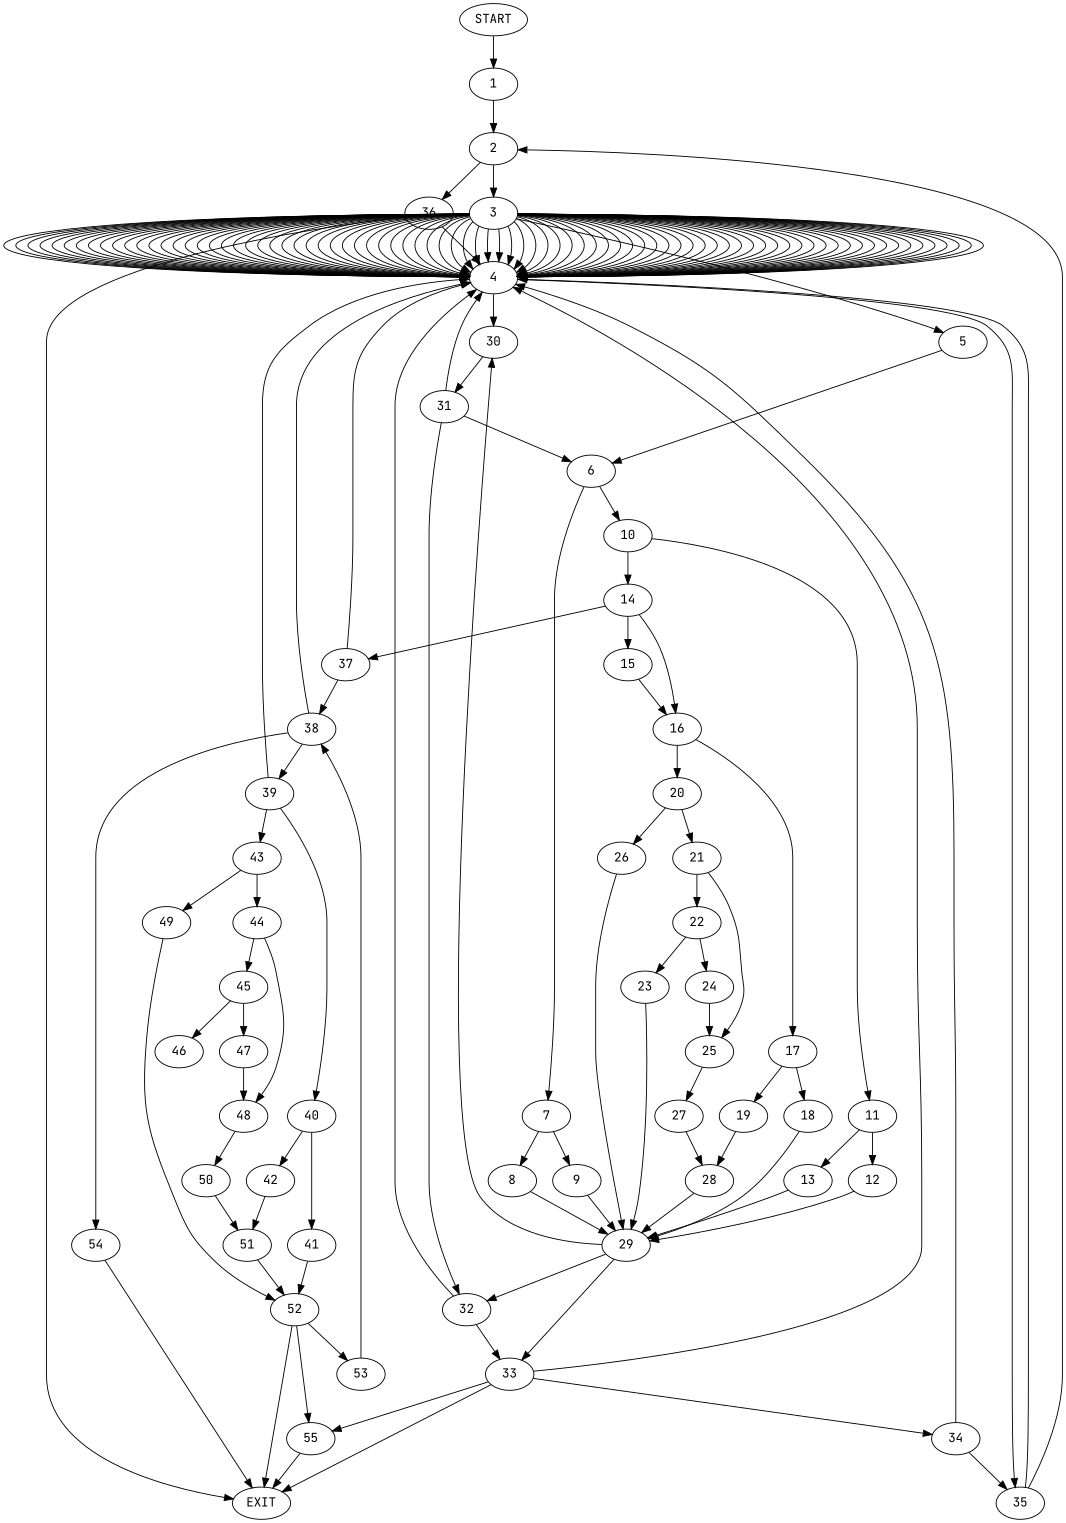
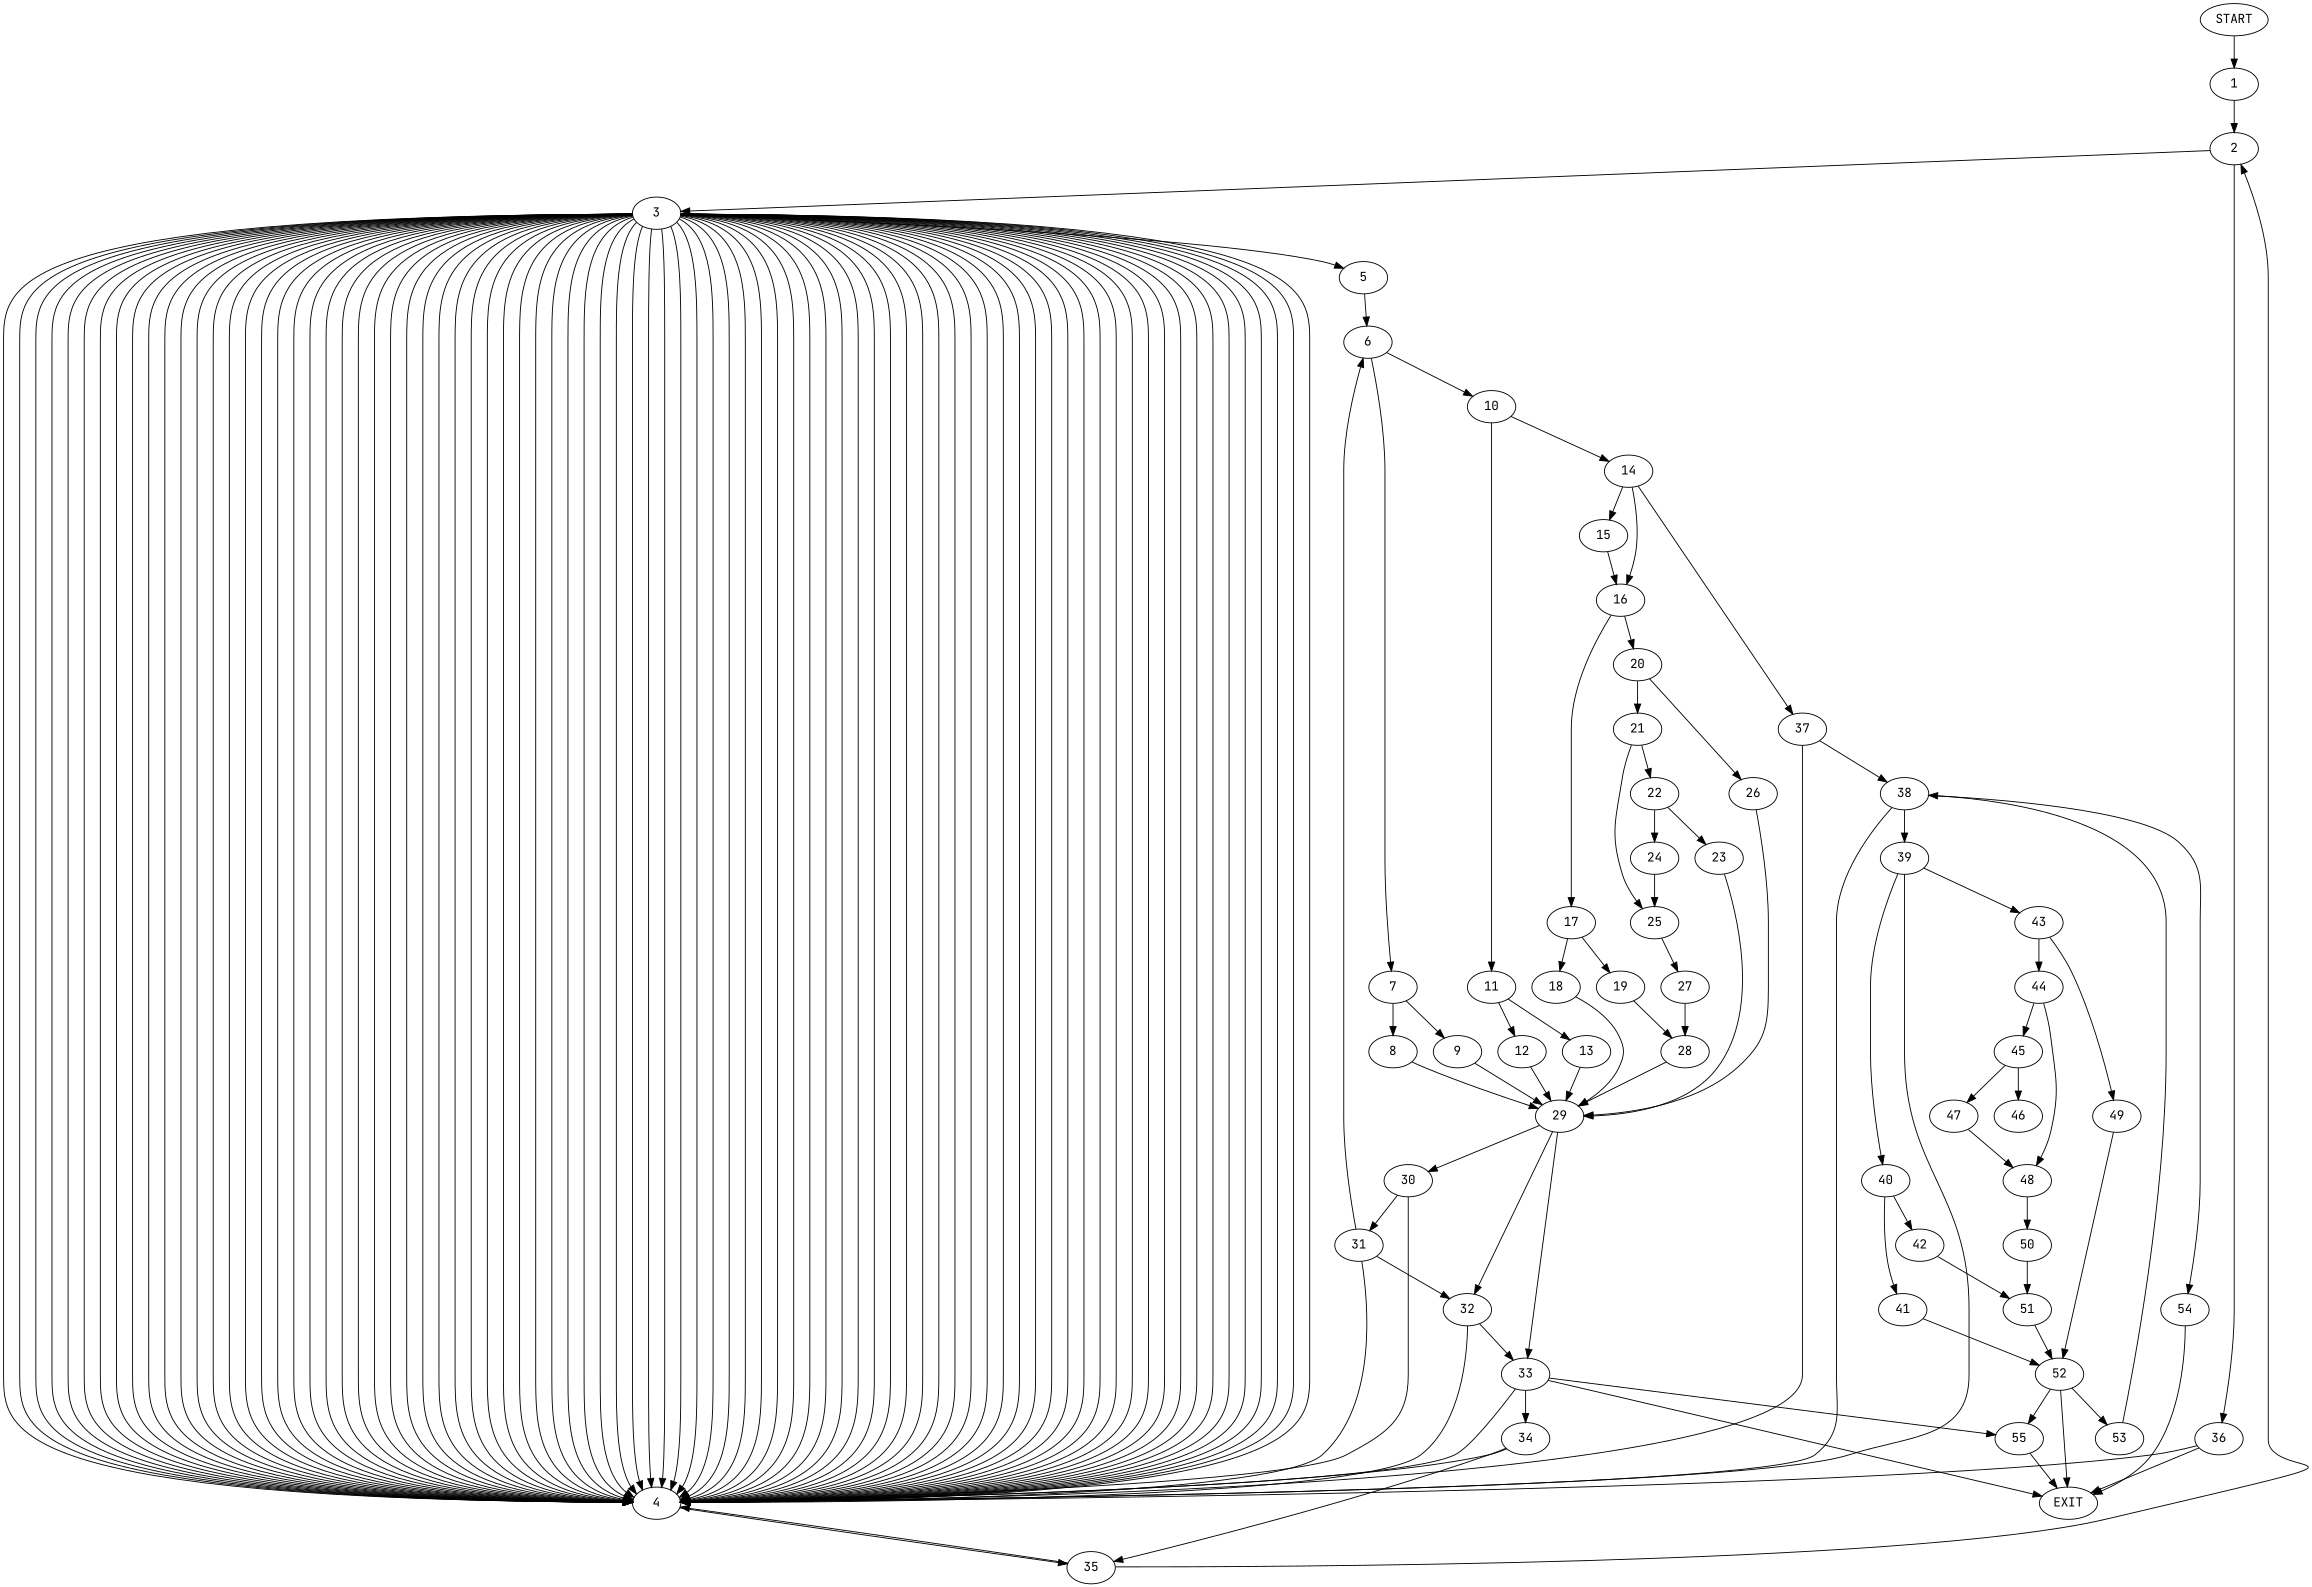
edge "4" -> "30": reversed
